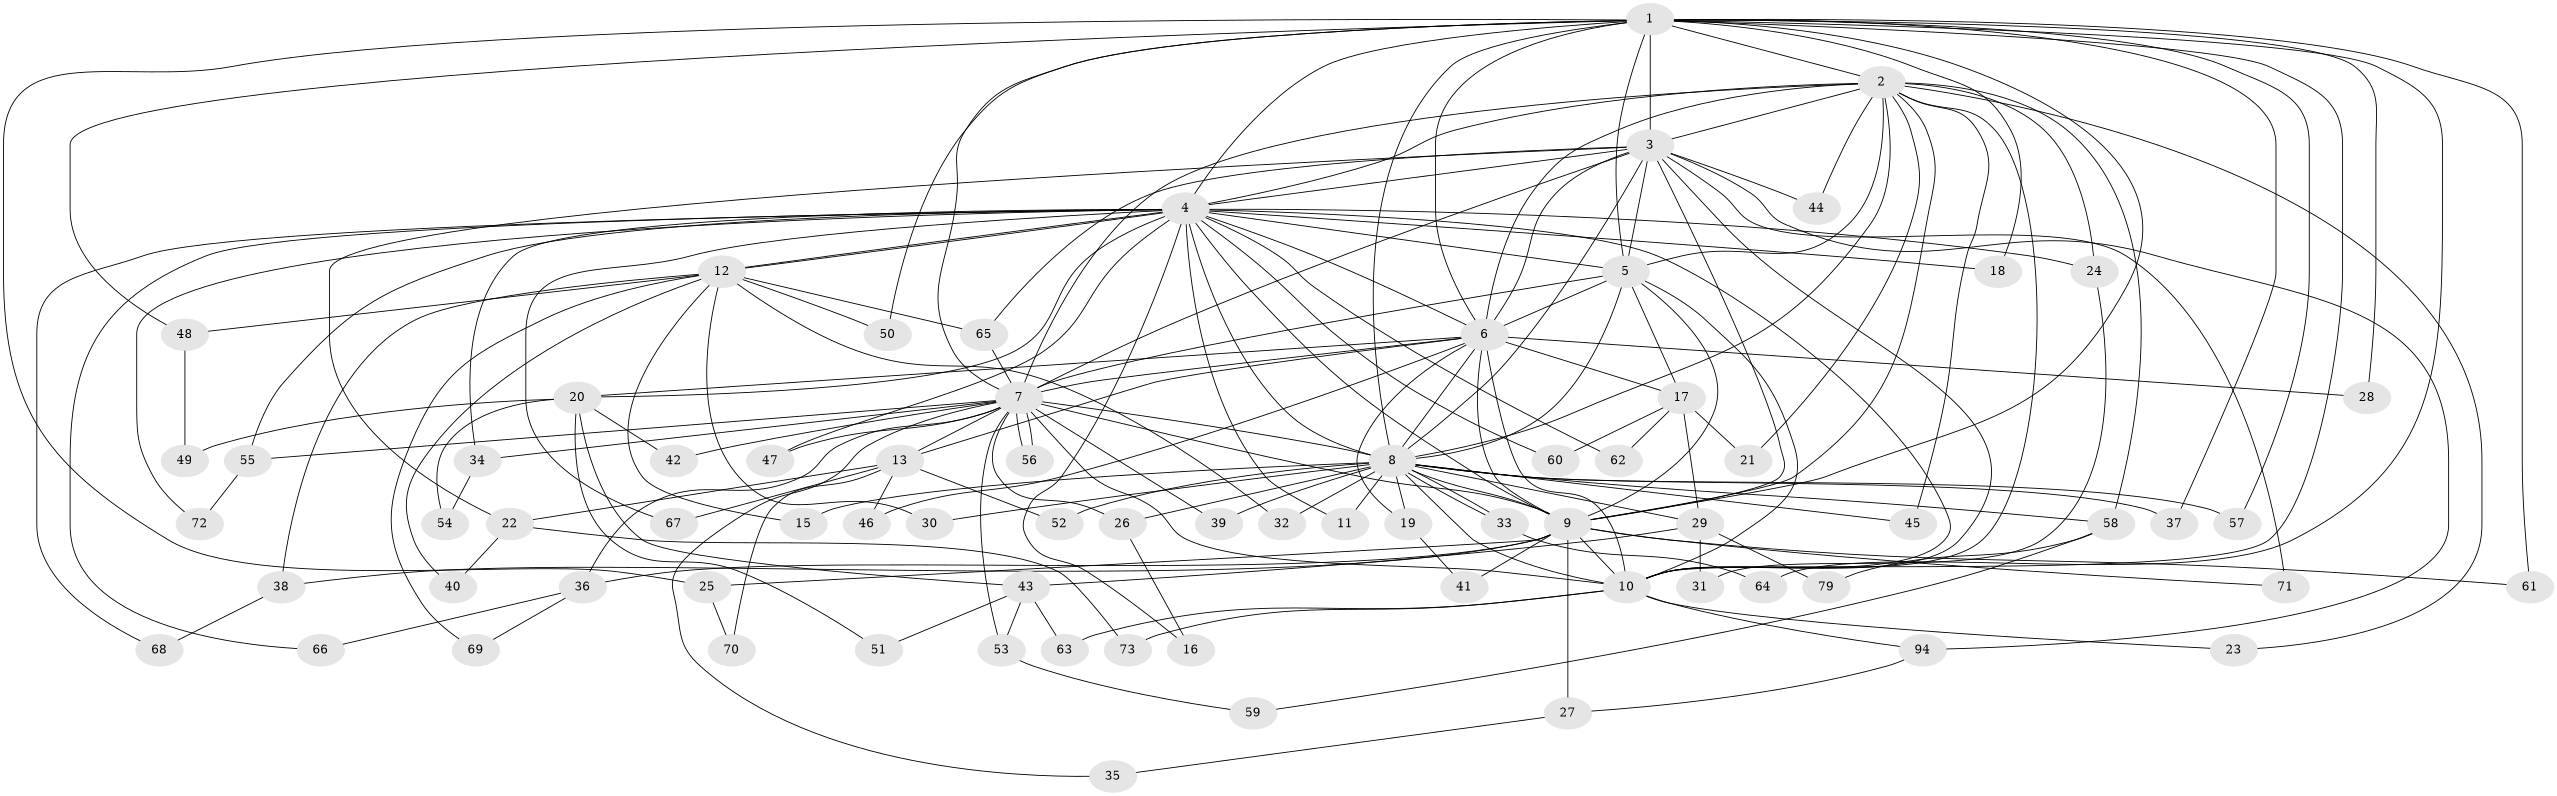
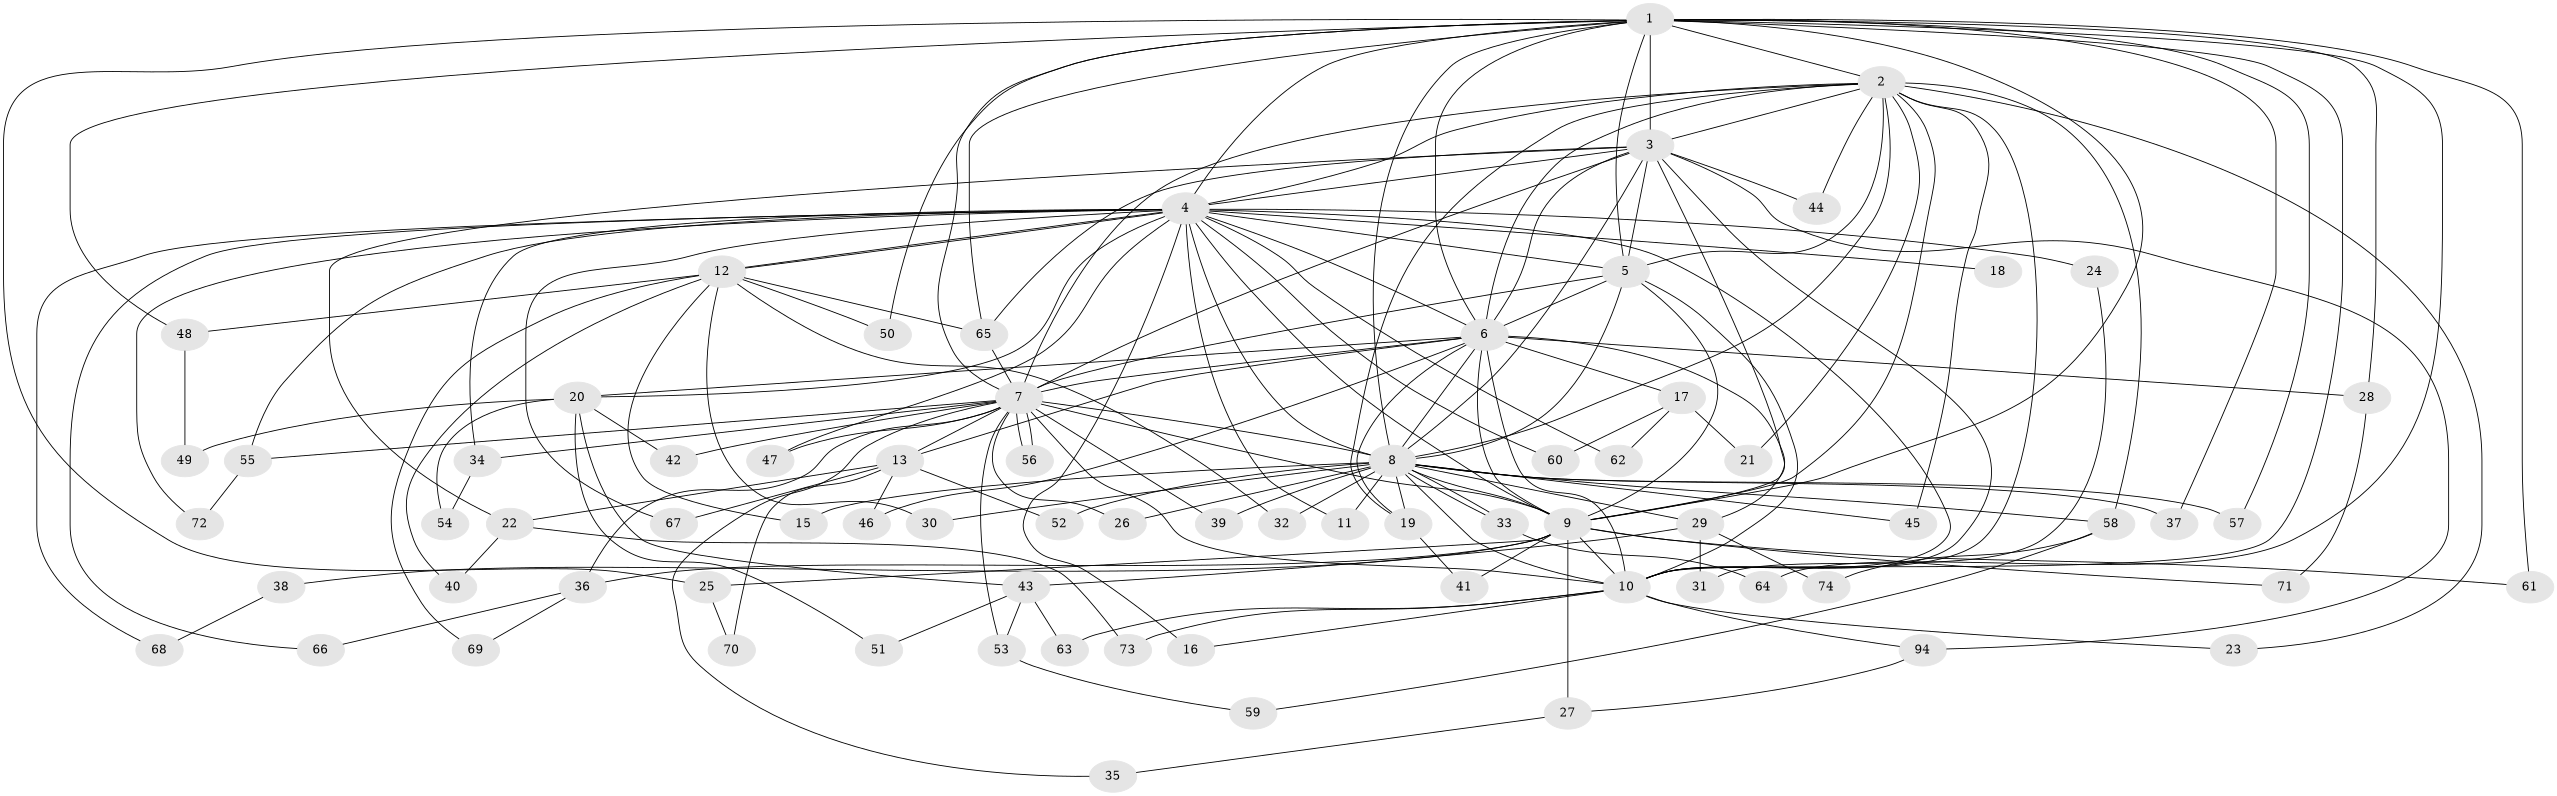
edge "1" -- "18": now "1" -- "65"
edge "2" -- "24": now "2" -- "19"
edge "3" -- "71": now "28" -- "71"
edge "12" -- "38": removed
edge "5" -- "17": removed
edge "17" -- "29": now "6" -- "29"
edge "26" -- "16": now "10" -- "16"
node "79": label "79" -> "74"
